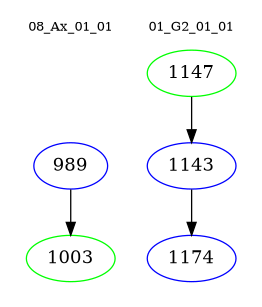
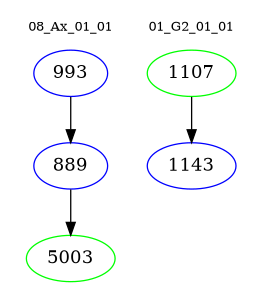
node "993": added
node "1147": label "1147" -> "1107"
node "989": label "989" -> "889"
node "1003": label "1003" -> "5003"
node "1174": removed
